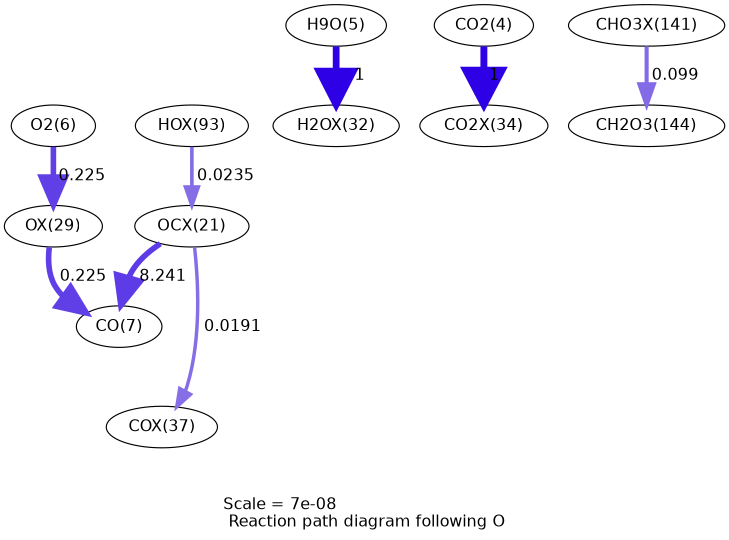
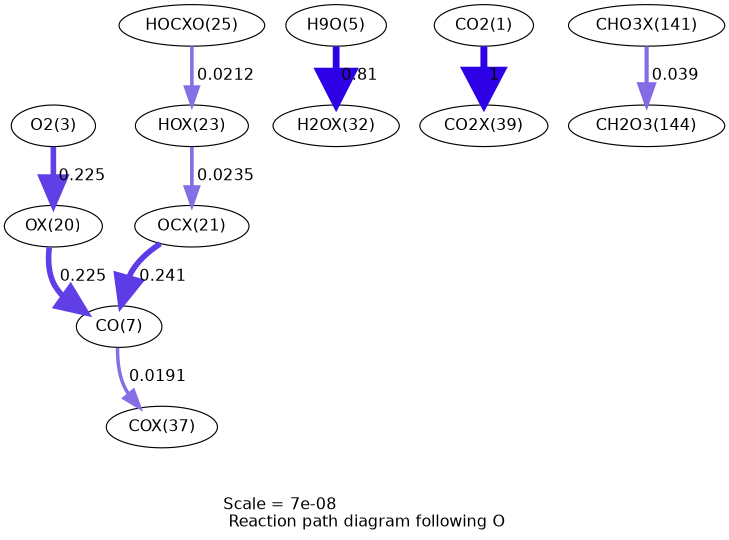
node "HOCXO(25)": added
node "CO2(4)": label "CO2(4)" -> "CO2(1)"
edge "H9O(5)" -> "H2OX(32)": label " 1" -> " 0.81"
edge "CHO3X(141)" -> "CH2O3(144)": label " 0.099" -> " 0.039"
node "O2(6)": label "O2(6)" -> "O2(3)"
node "HOX(93)": label "HOX(93)" -> "HOX(23)"
node "CO2X(34)": label "CO2X(34)" -> "CO2X(39)"
node "OX(29)": label "OX(29)" -> "OX(20)"
edge "OCX(21)" -> "CO(7)": label " 8.241" -> " 0.241"
edge "OCX(21)" -> "COX(37)": now "CO(7)" -> "COX(37)"
